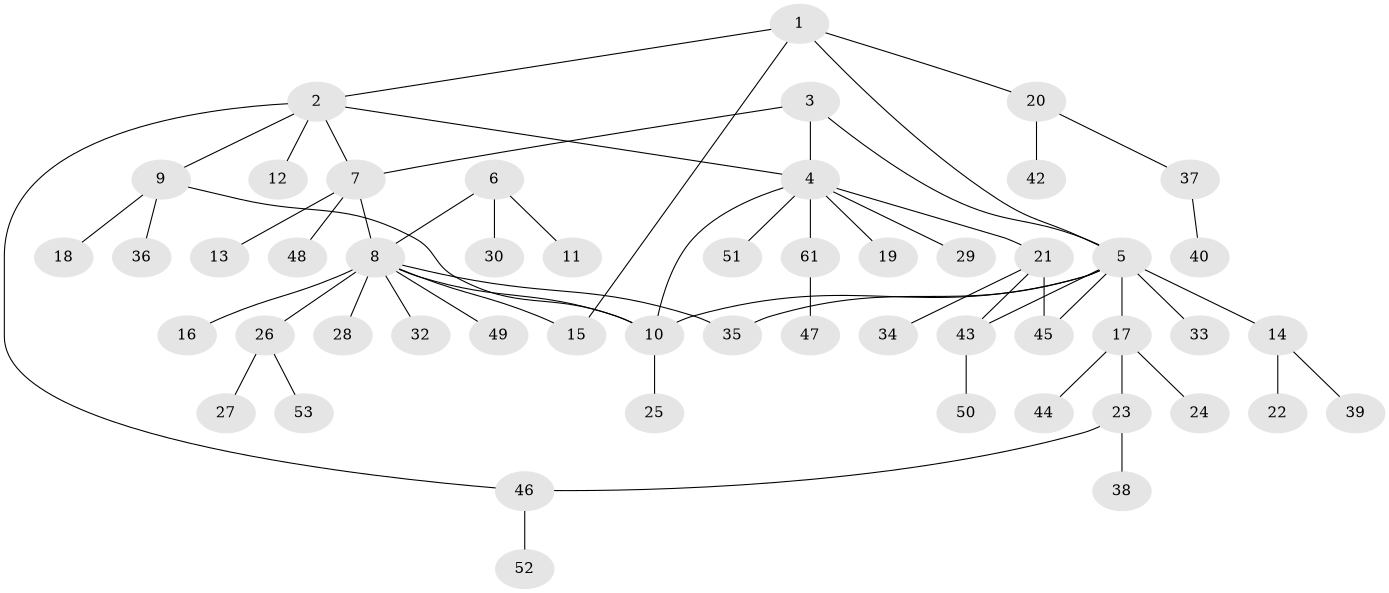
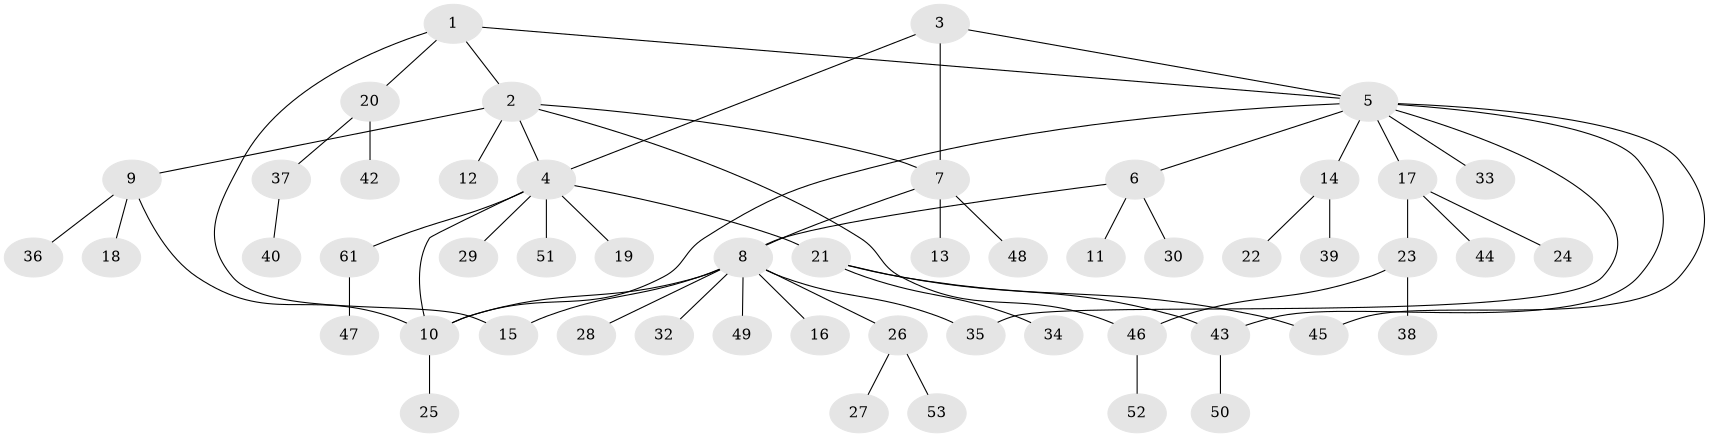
edge "5" -- "6": added
